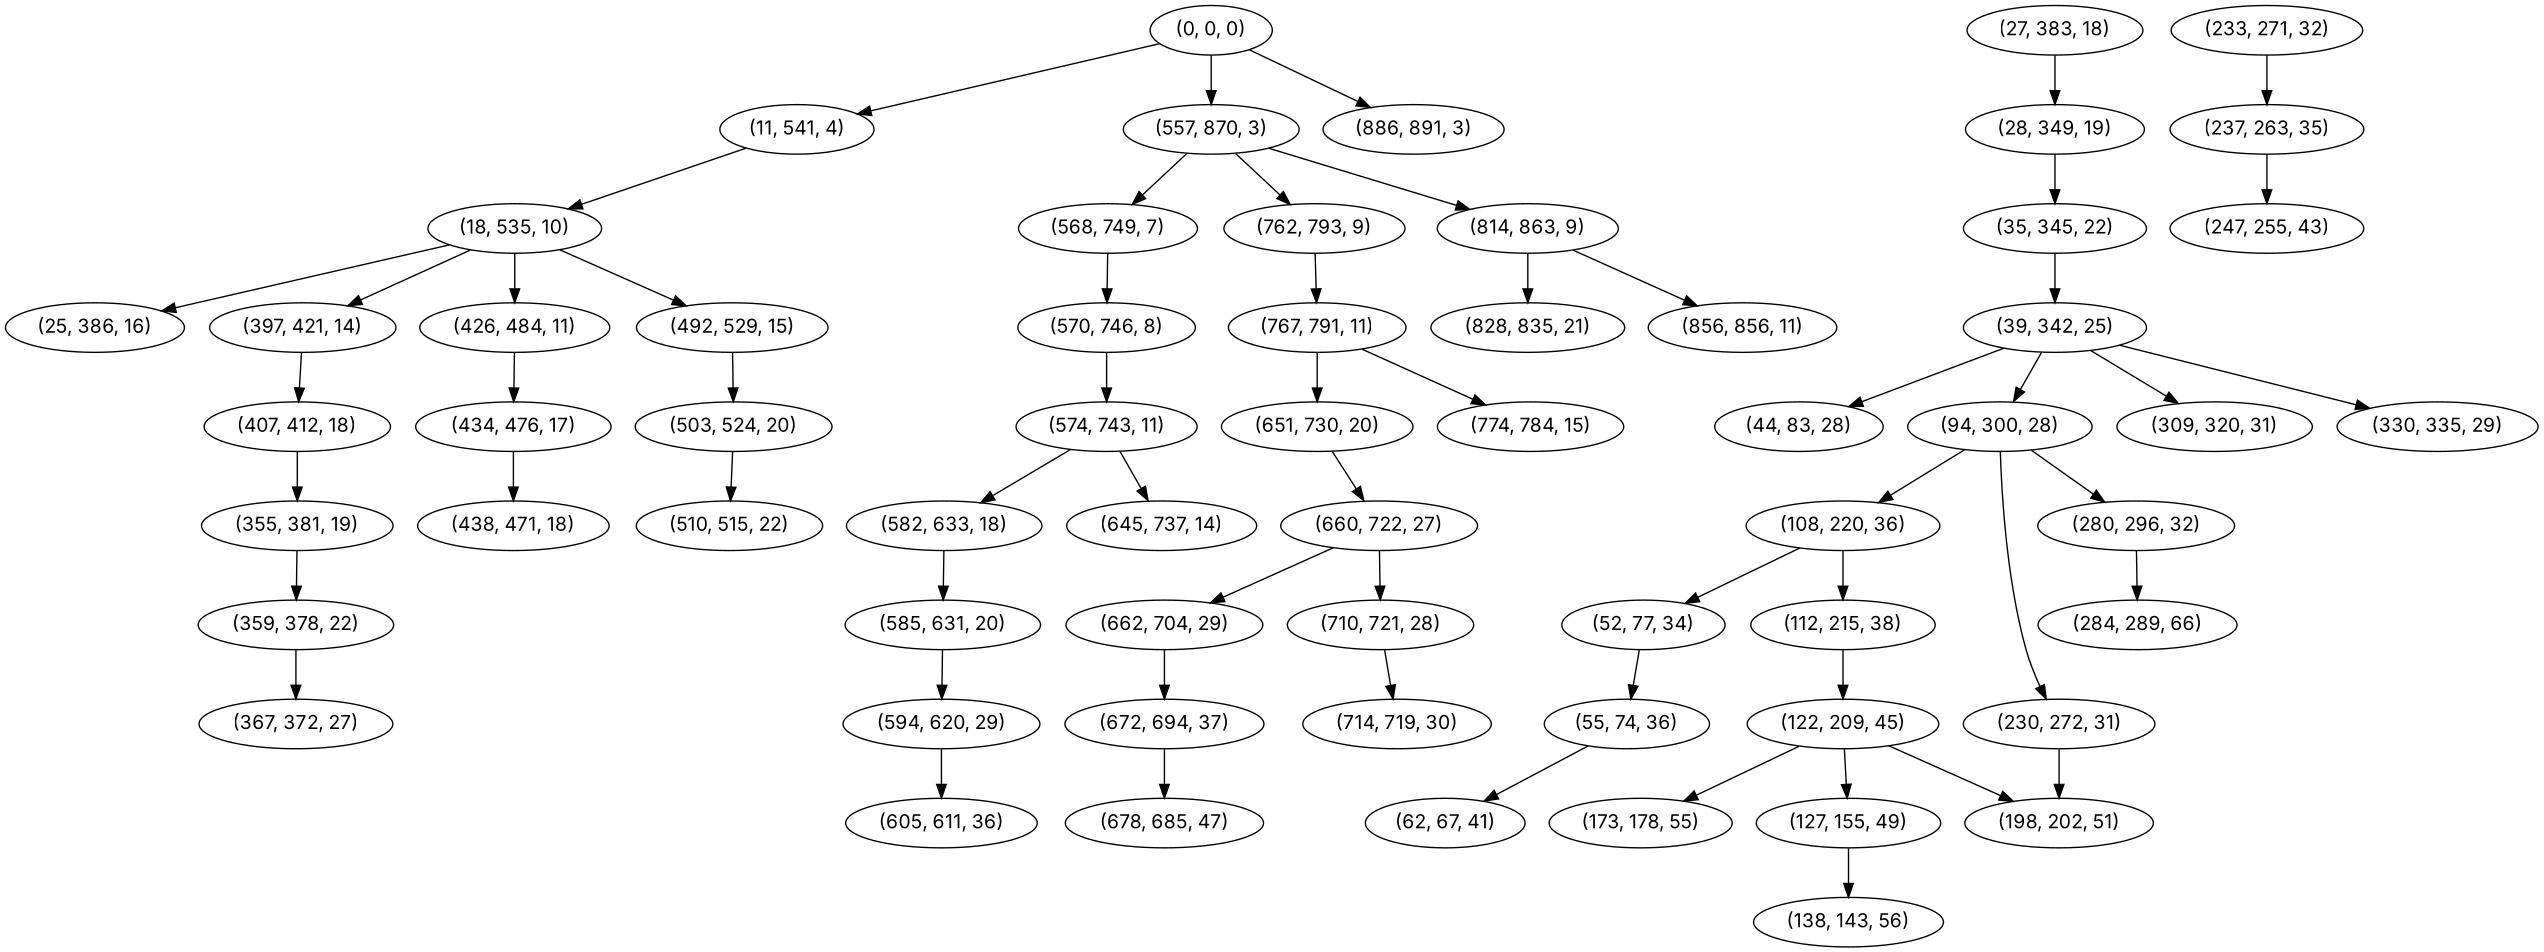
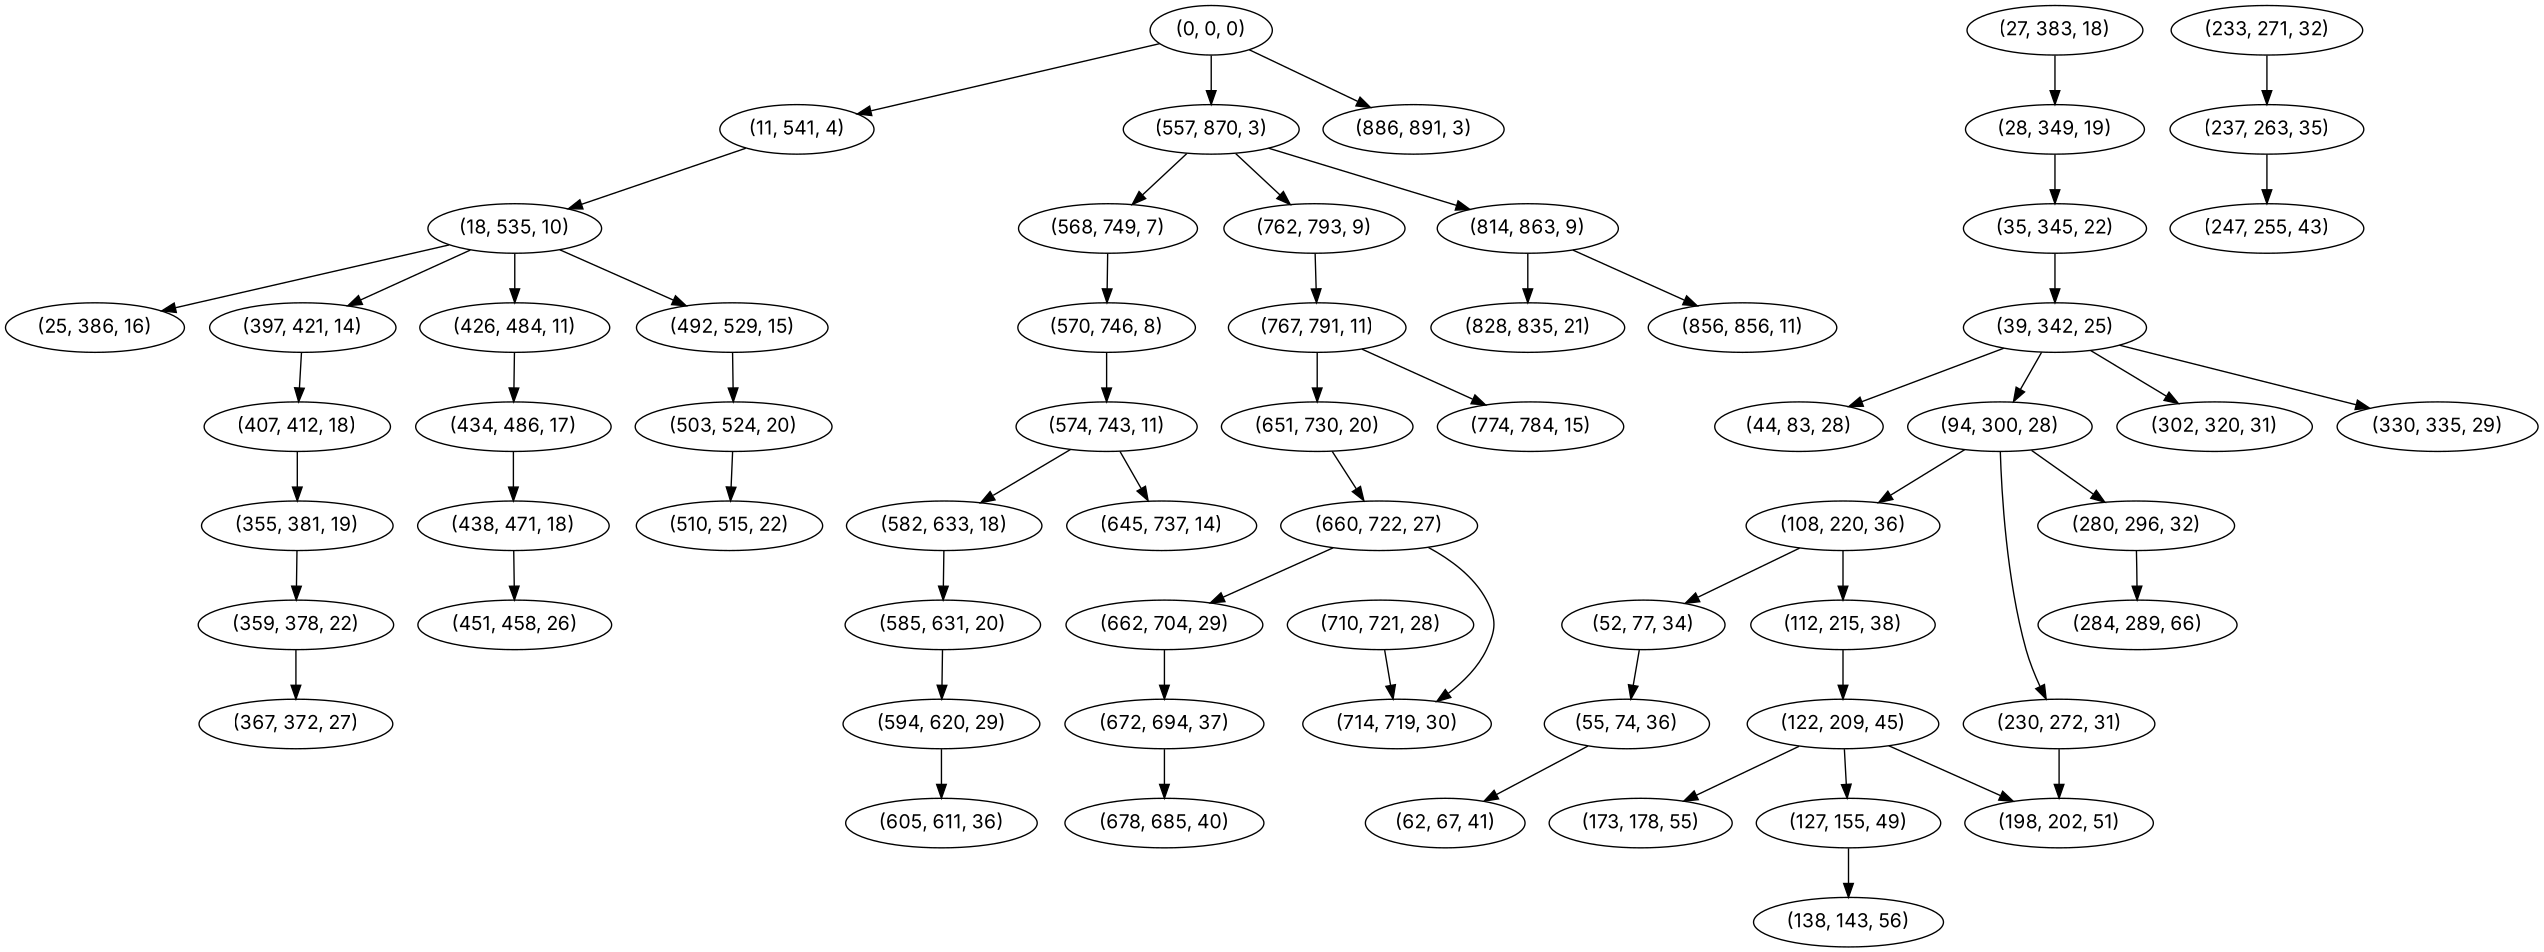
node "(434, 476, 17)": label "(434, 476, 17)" -> "(434, 486, 17)"
node "(309, 320, 31)": label "(309, 320, 31)" -> "(302, 320, 31)"
edge "(660, 722, 27)" -> "(710, 721, 28)": now "(660, 722, 27)" -> "(714, 719, 30)"
node "(451, 458, 26)": added
node "(678, 685, 47)": label "(678, 685, 47)" -> "(678, 685, 40)"
